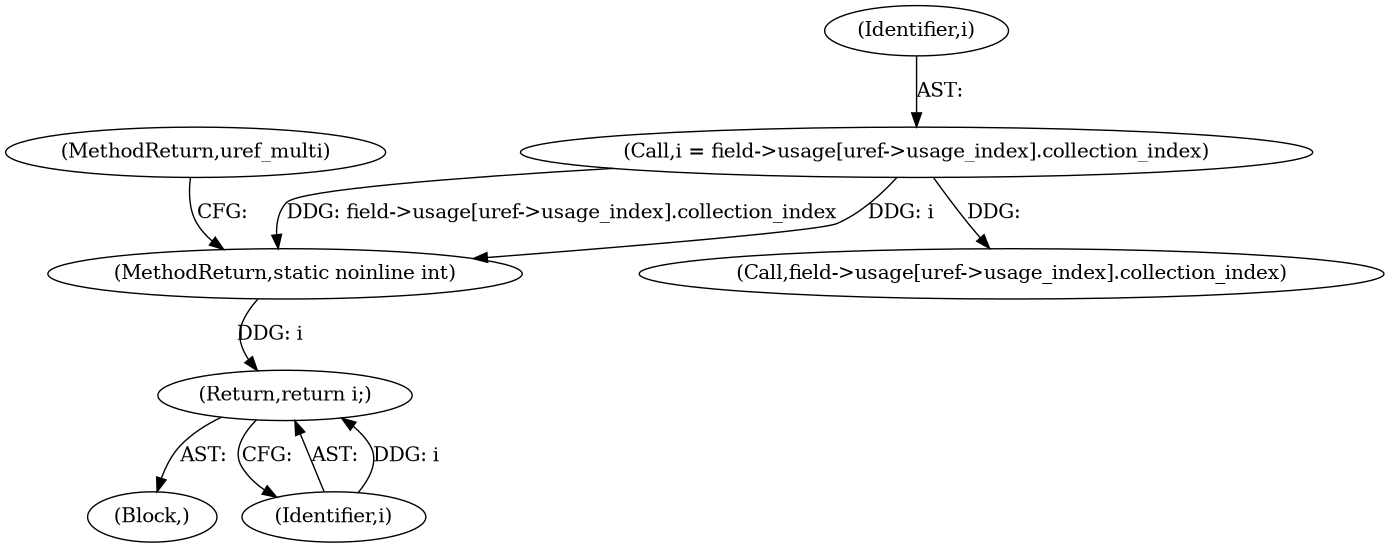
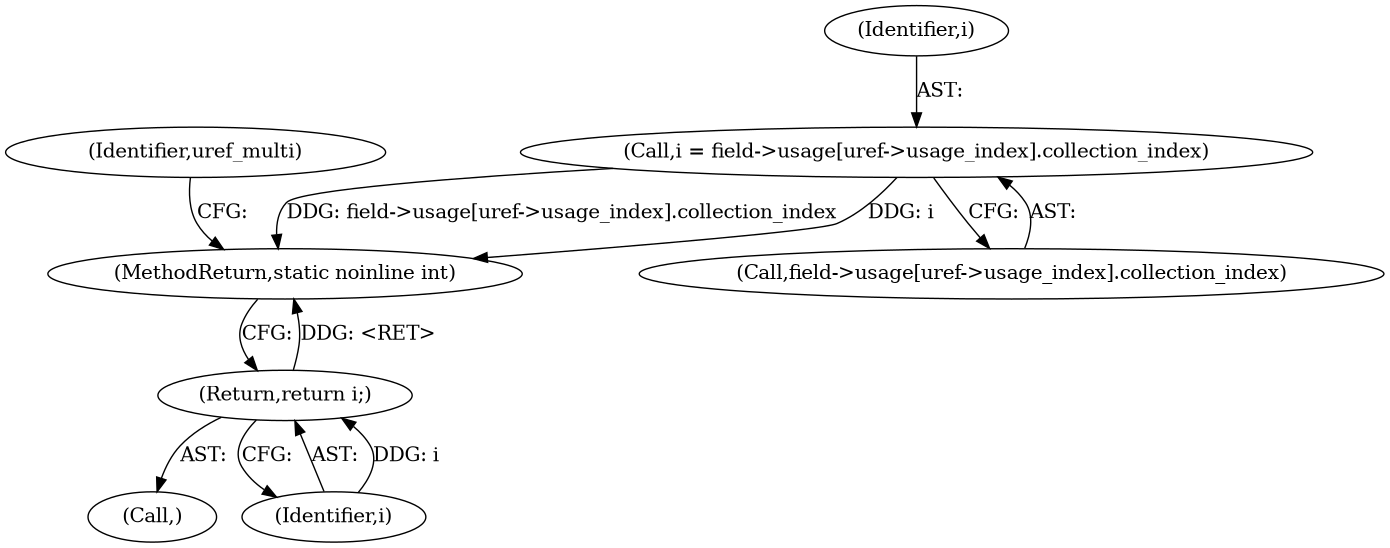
node "(MethodReturn,uref_multi)": label "(MethodReturn,uref_multi)" -> "(Identifier,uref_multi)"
edge "(Call,i = field->usage[uref->usage_index].collection_index)" -> "(Call,field->usage[uref->usage_index].collection_index)": label "DDG: " -> "CFG: "
edge "(Call,field->usage[uref->usage_index].collection_index)" -> "(Call,i = field->usage[uref->usage_index].collection_index)": added, label "AST:"
edge "(MethodReturn,static noinline int)" -> "(Return,return i;)": label "DDG: i" -> "CFG: "
edge "(Return,return i;)" -> "(MethodReturn,static noinline int)": added, label "DDG: <RET>"
node "(Block,)": label "(Block,)" -> "(Call,)"
